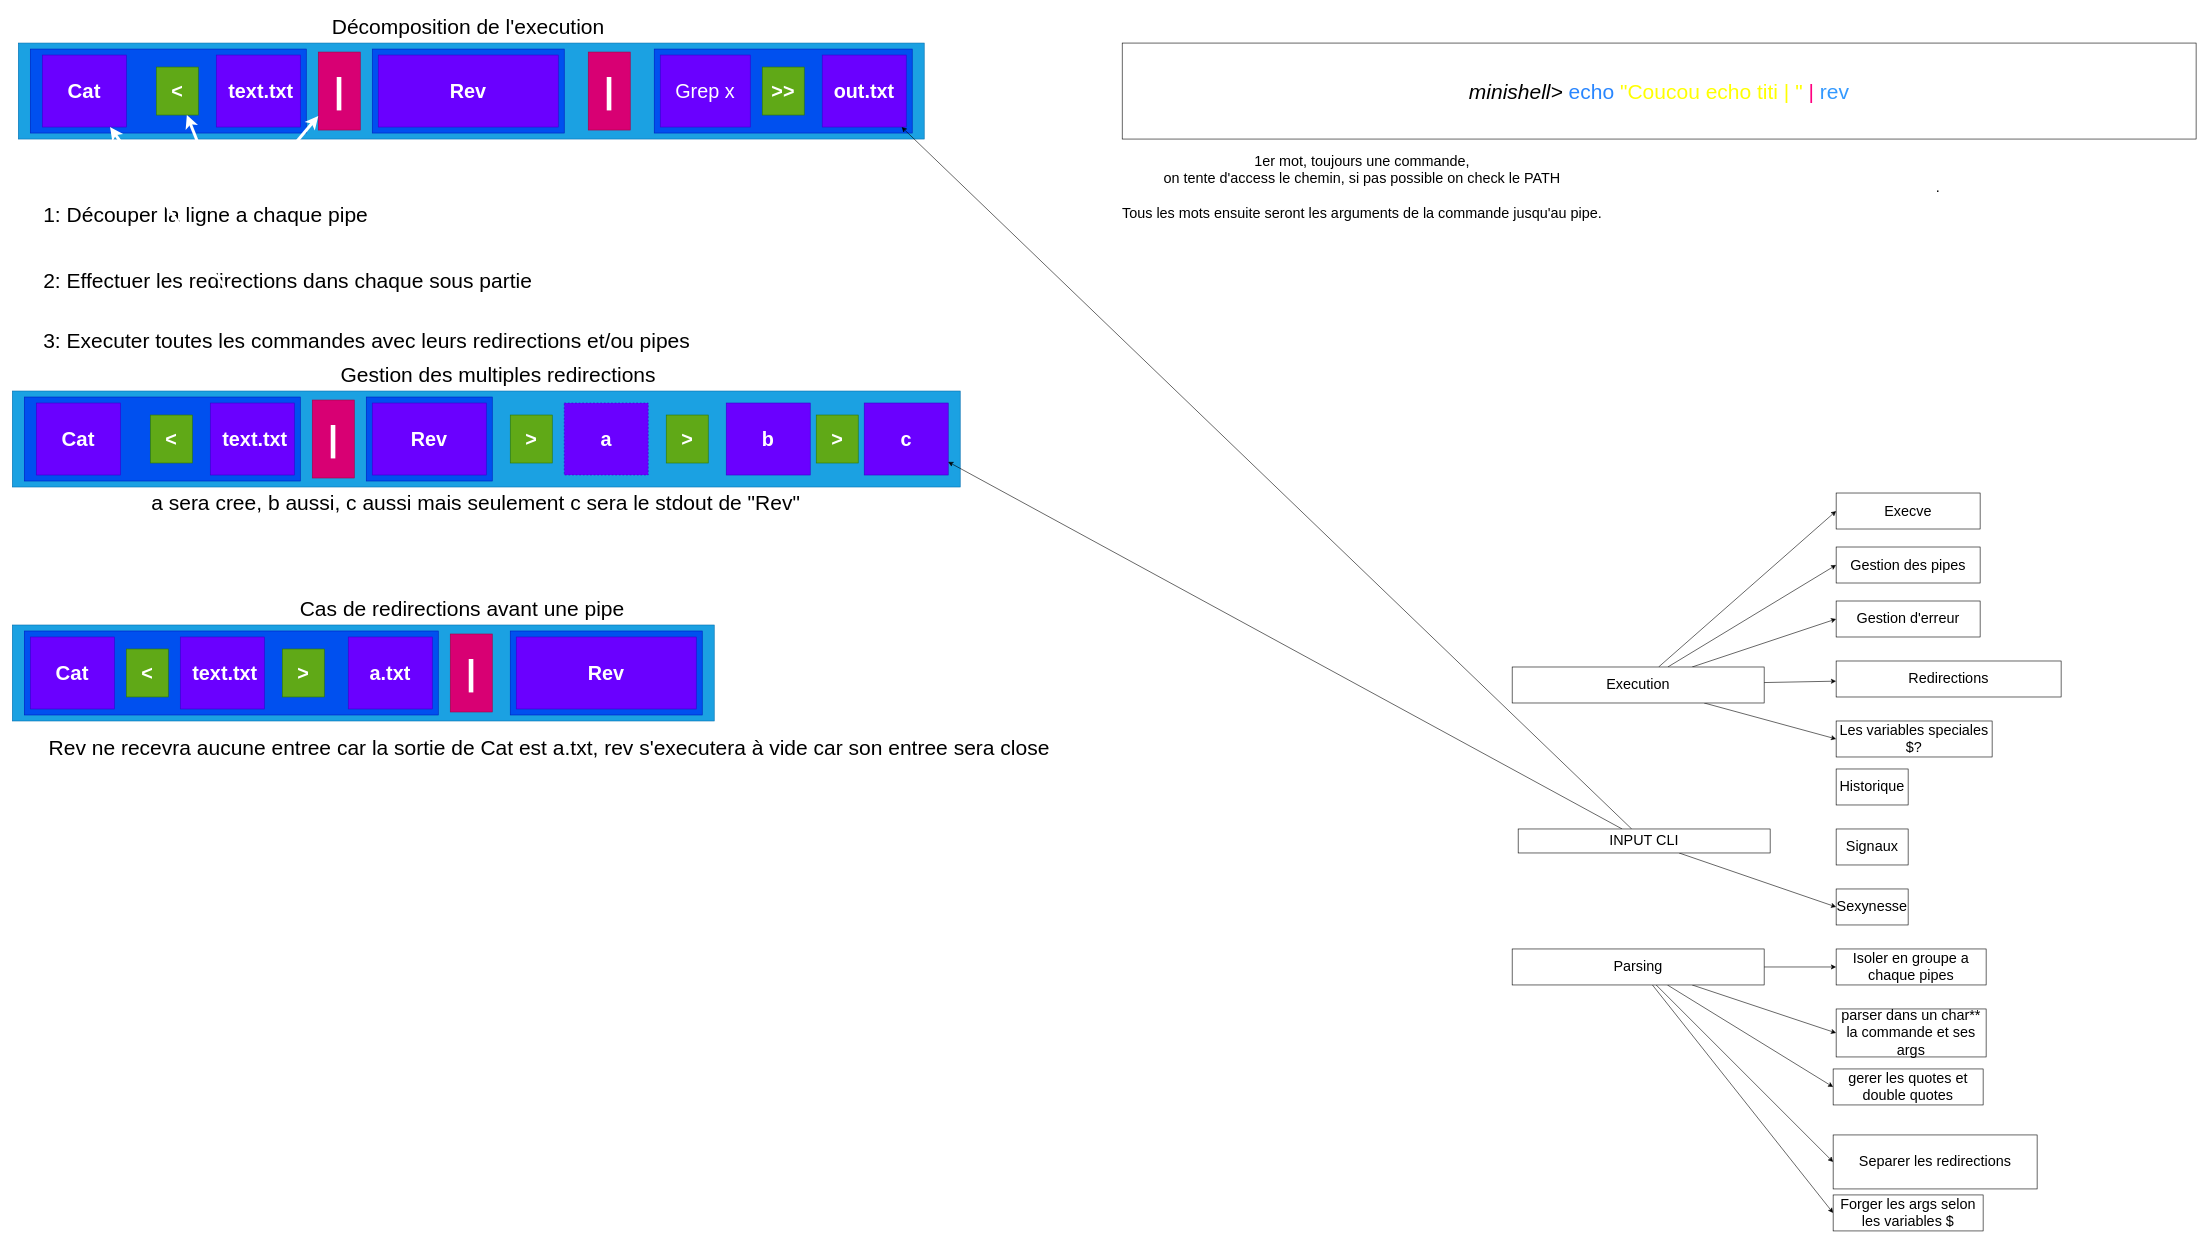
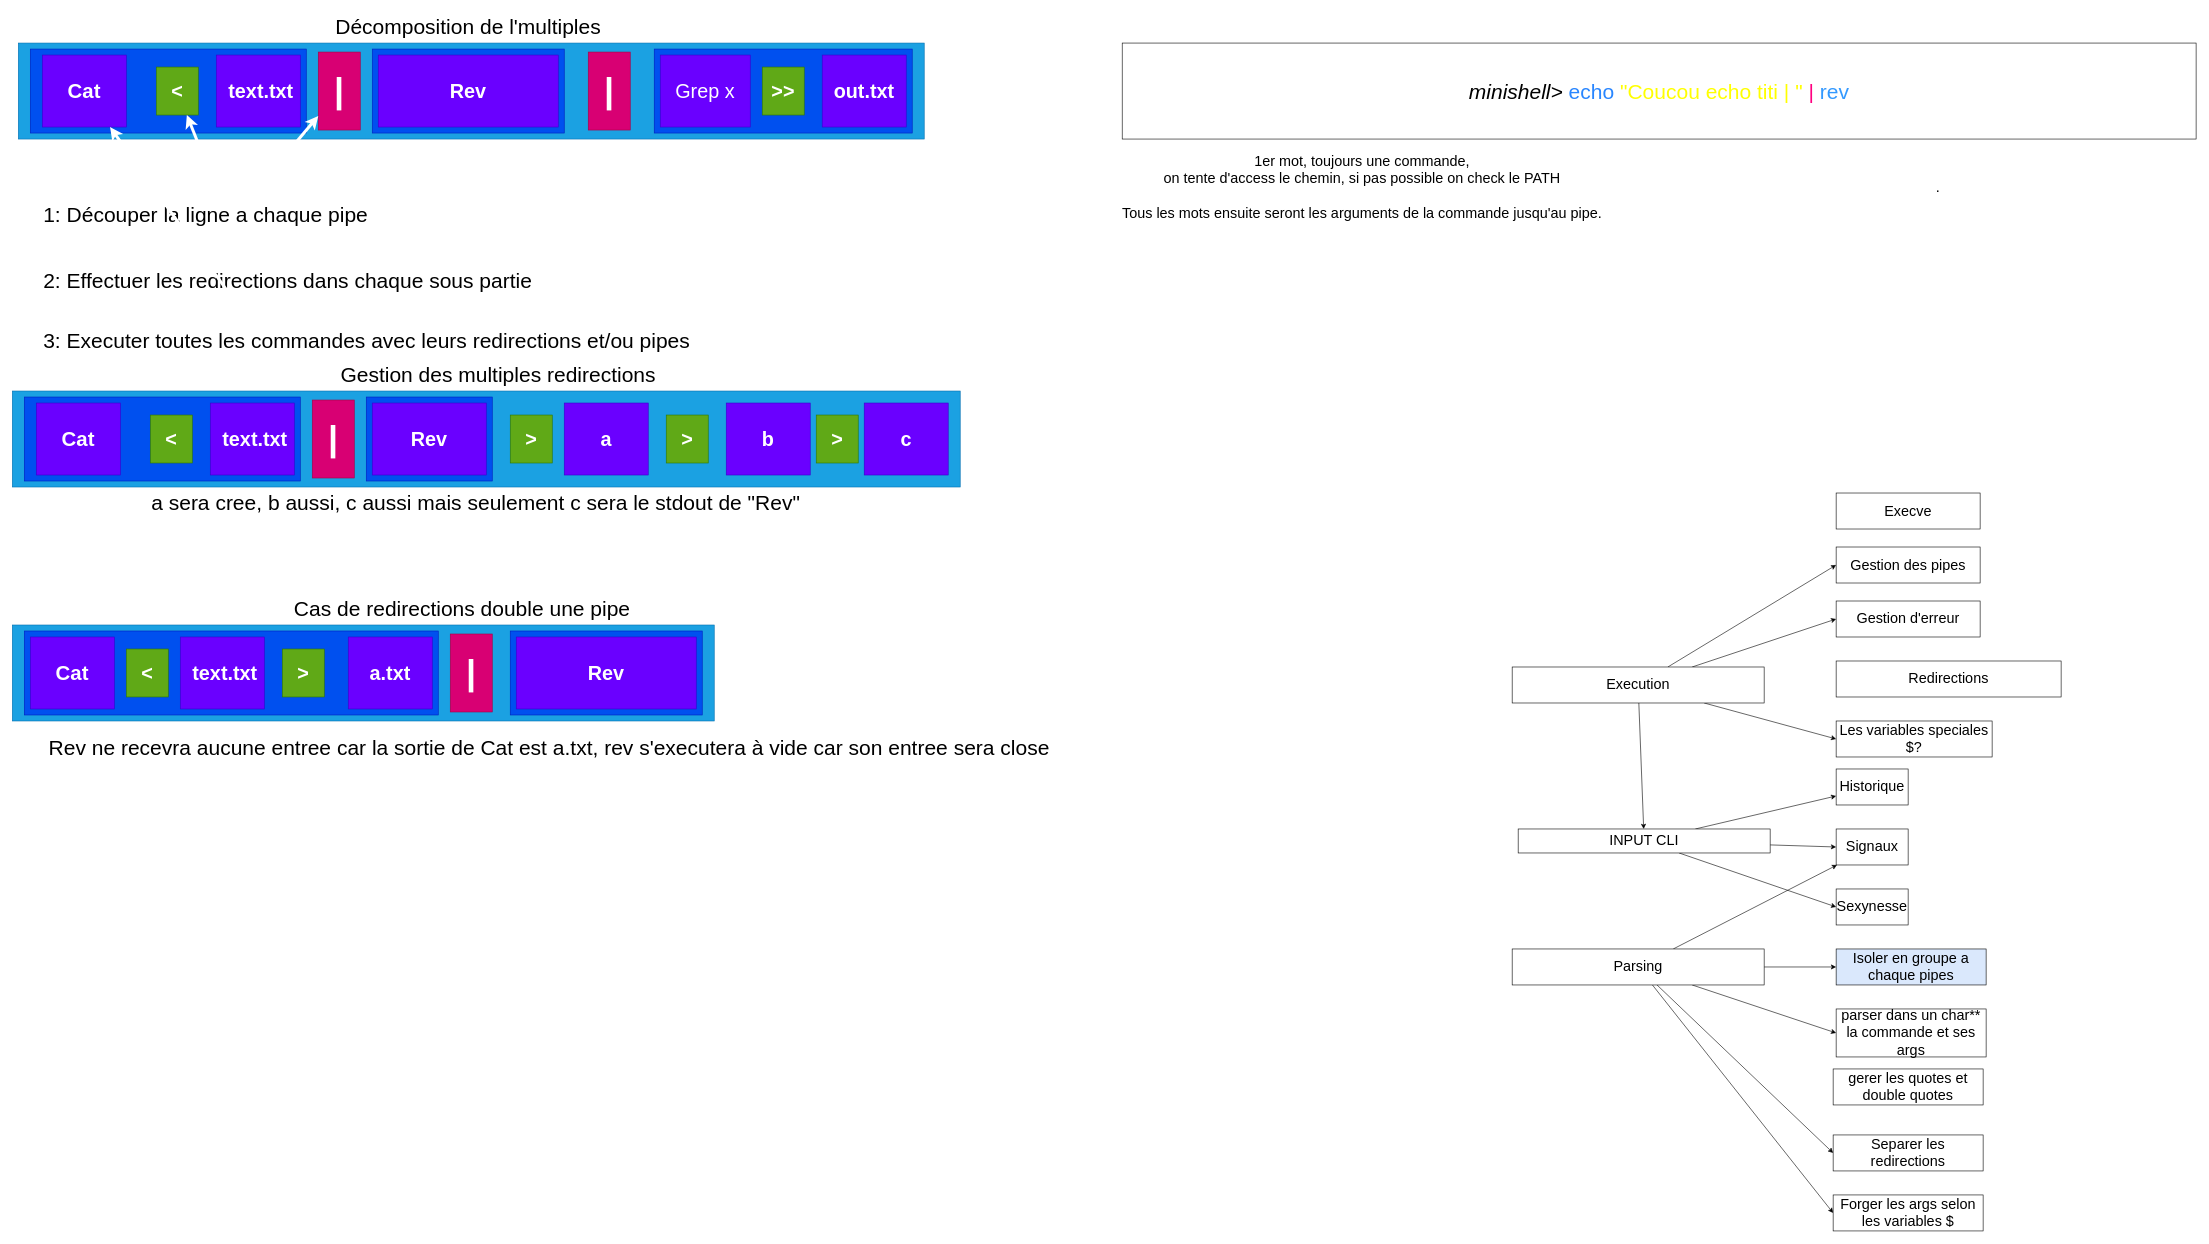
node "Décomposition de l'execution": label "Décomposition de l'execution" -> "Décomposition de l'multiples"
node "a": style dashed -> solid
edge "Execution" -> "Execve": removed
node "Cas de redirections avant une pipe": label "Cas de redirections avant une pipe" -> "Cas de redirections double une pipe"
edge "INPUT CLI" -> "c": now "INPUT CLI" -> "Signaux"
edge "Execution" -> "Redirections": now "Execution" -> "INPUT CLI"
edge "INPUT CLI" -> "out.txt": now "INPUT CLI" -> "Historique"
node "Isoler en groupe a chaque pipes": fillcolor #ffffff -> #dae8fc
edge "Parsing" -> "gerer les quotes et double quotes": now "Parsing" -> "Signaux"
node "Separer les redirections": size 204x54 -> 150x36
